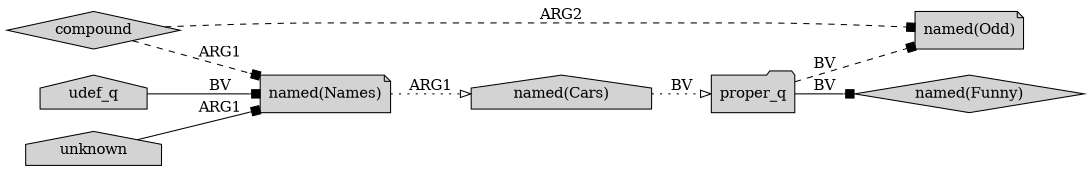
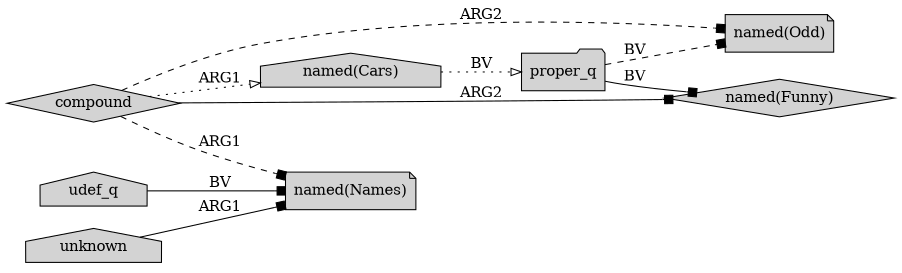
edge "named(Names)" -> "named(Cars)": now "compound" -> "named(Cars)"
edge "compound" -> "named(Funny)": added, label "ARG2"
